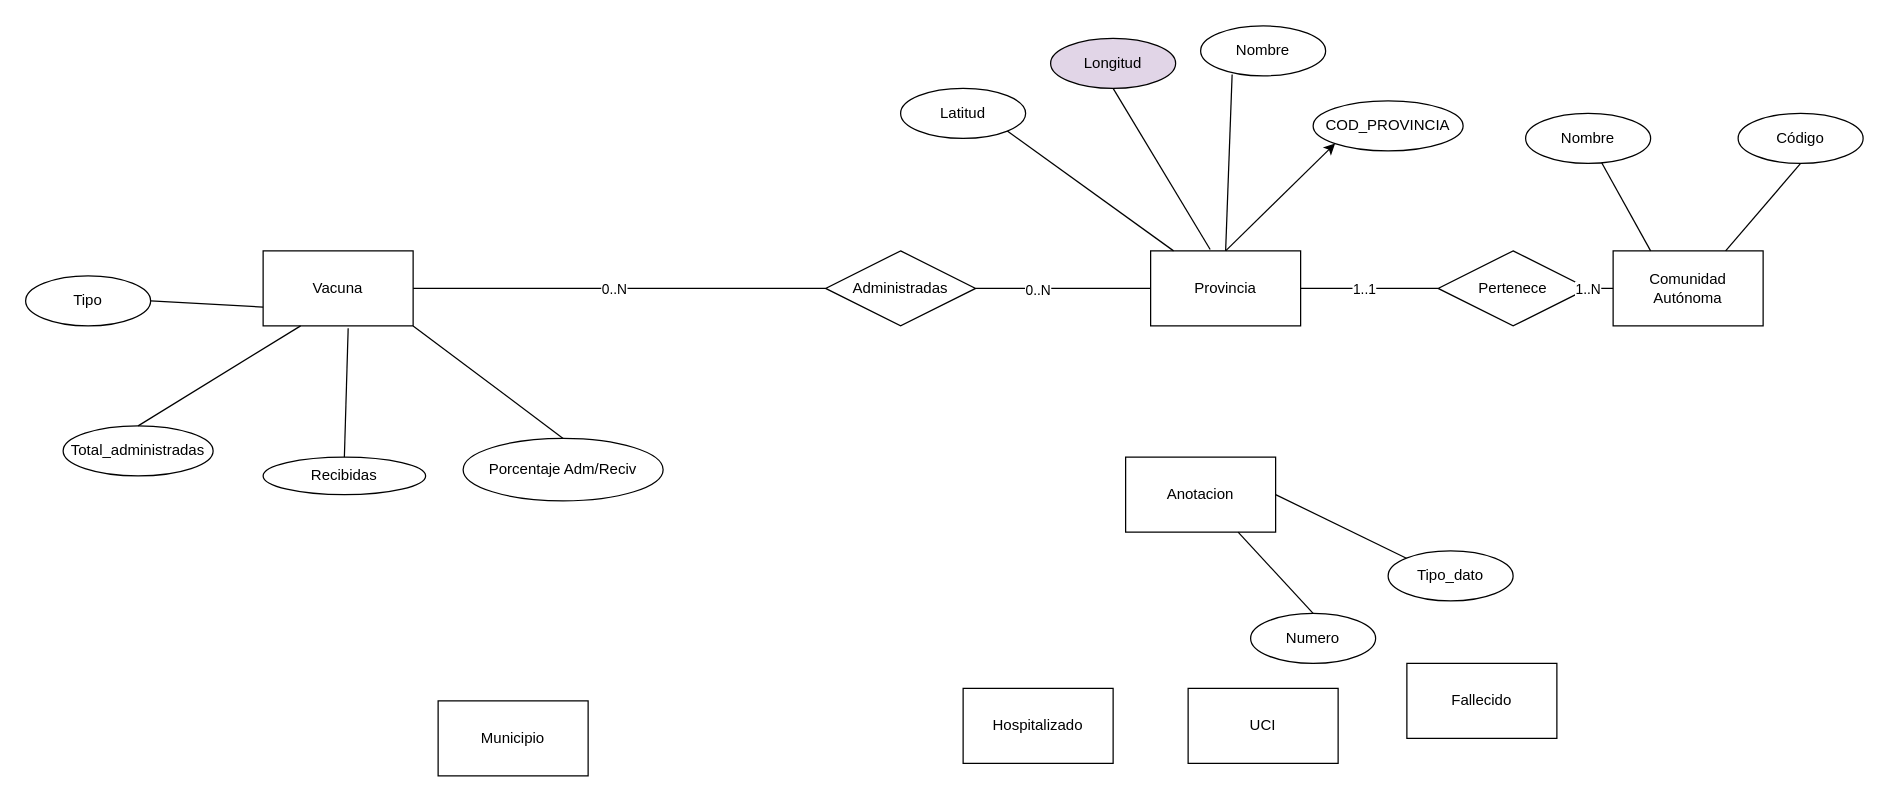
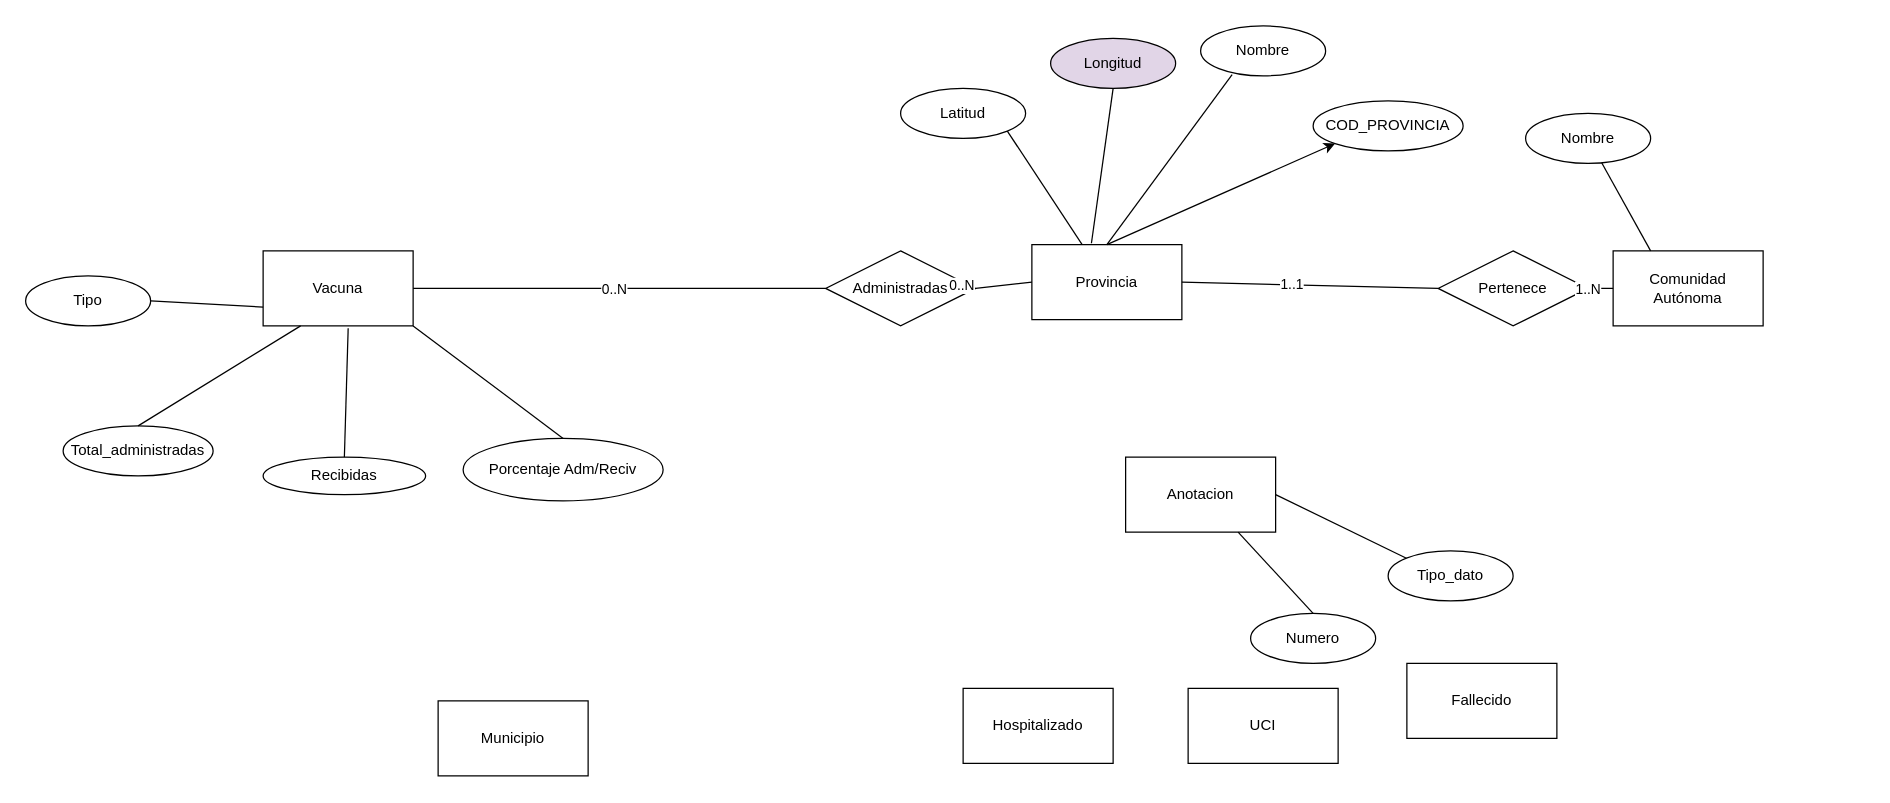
node "Código": removed
edge "Código" -- "Comunidad Autónoma": removed
node "Provincia": moved (1226, 288) -> (1107, 282)
